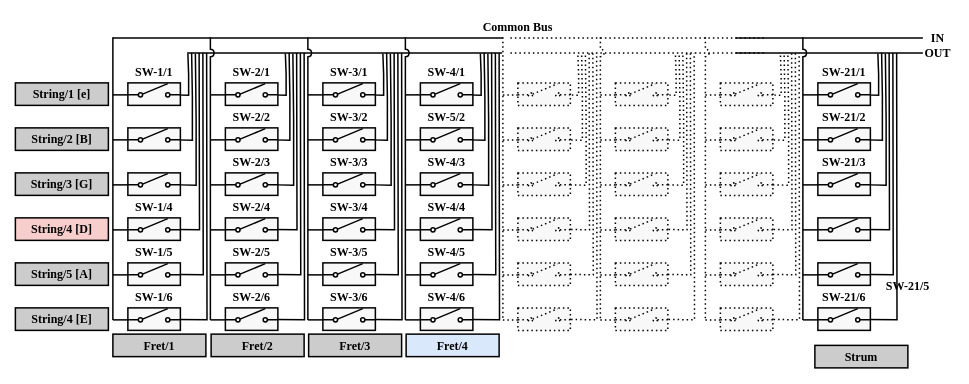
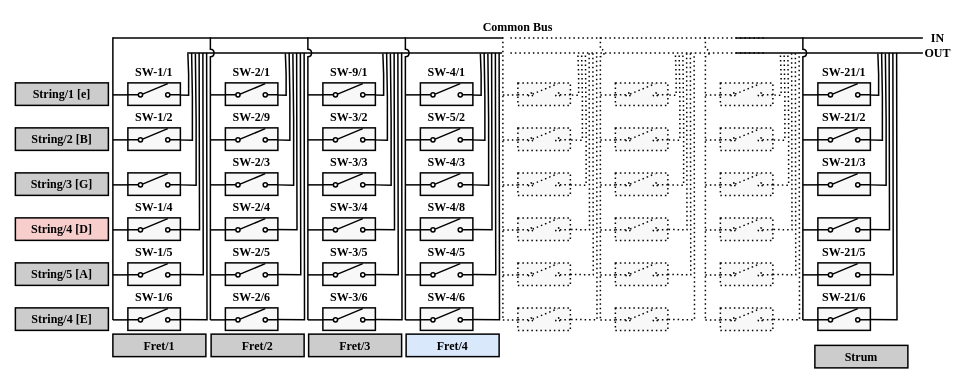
node "SW-3/1": label "SW-3/1" -> "SW-9/1"
node "SW-1/2": added
node "SW-2/2": label "SW-2/2" -> "SW-2/9"
node "SW-4/4": label "SW-4/4" -> "SW-4/8"
node "SW-21/5": moved (908, 285) -> (844, 252)
